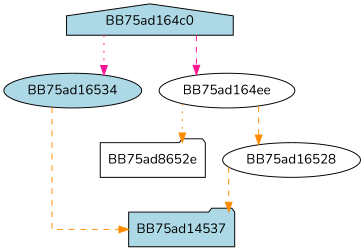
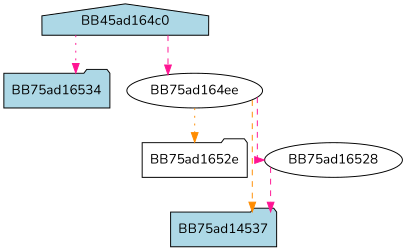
node "BB75ad164c0": label "BB75ad164c0" -> "BB45ad164c0"
node "BB75ad16534": shape ellipse -> folder
edge "BB75ad164ee" -> "BB75ad16528": color darkorange -> deeppink
node "BB75ad8652e": label "BB75ad8652e" -> "BB75ad1652e"
edge "BB75ad16528" -> "BB75ad14537": color darkorange -> deeppink
edge "BB75ad16534" -> "BB75ad14537": now "BB75ad164ee" -> "BB75ad14537"
